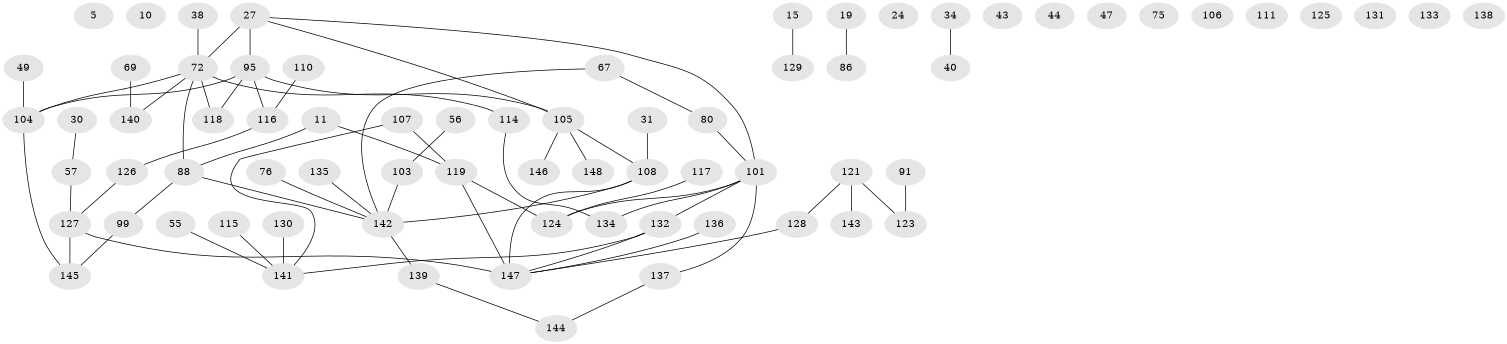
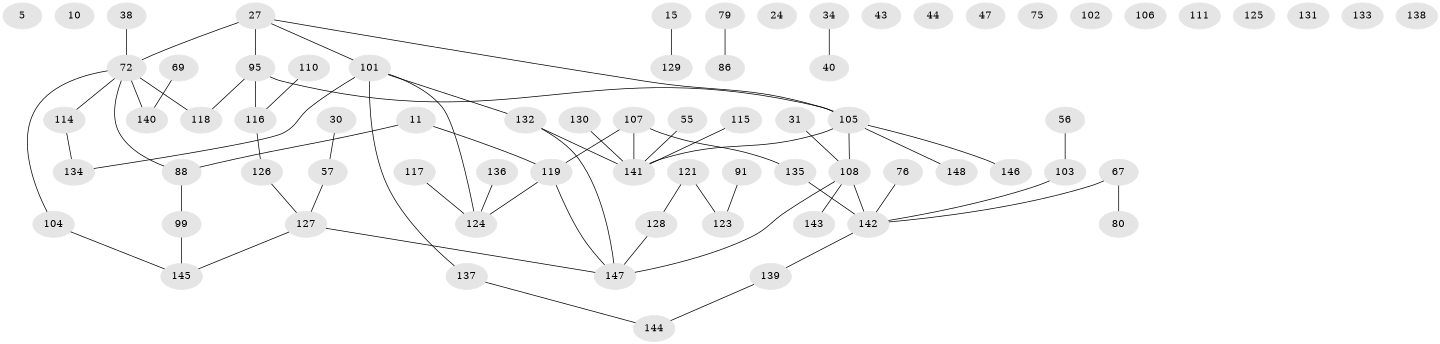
node "19": label "19" -> "79"
node "102": added
node "49": removed
edge "95" -- "104": removed
edge "107" -- "135": added
edge "80" -- "101": removed
edge "105" -- "141": added
edge "88" -- "142": removed
edge "121" -- "143": now "108" -- "143"
edge "136" -- "147": now "136" -- "124"
